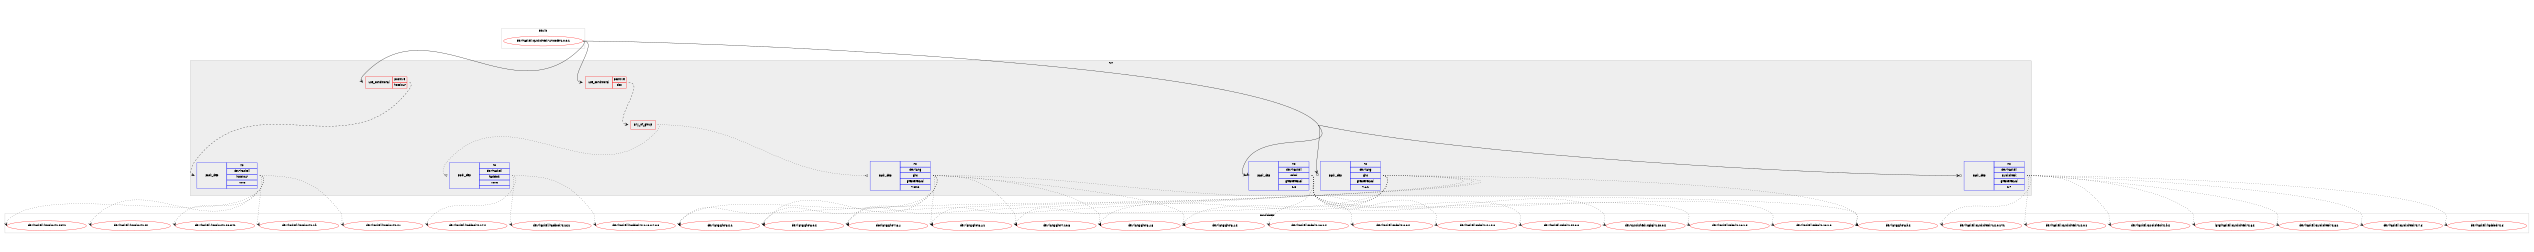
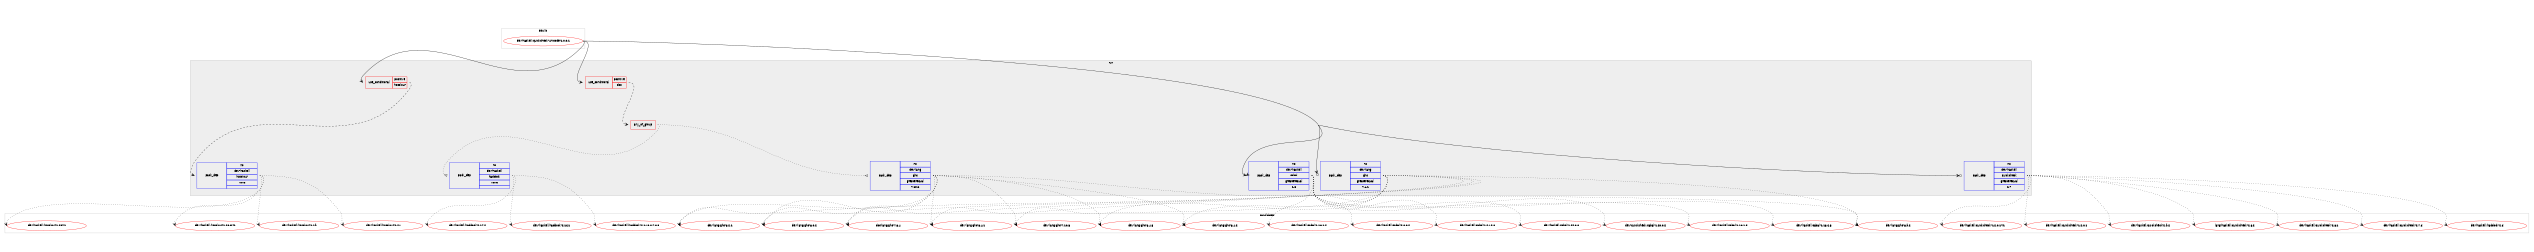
node "dev-haskell/hscolour-1.22": removed
node "dev-haskell/cabal-1.18.1.3": label "dev-haskell/cabal-1.18.1.3" -> "dev-haskell/cabal-1.18.6.3"
